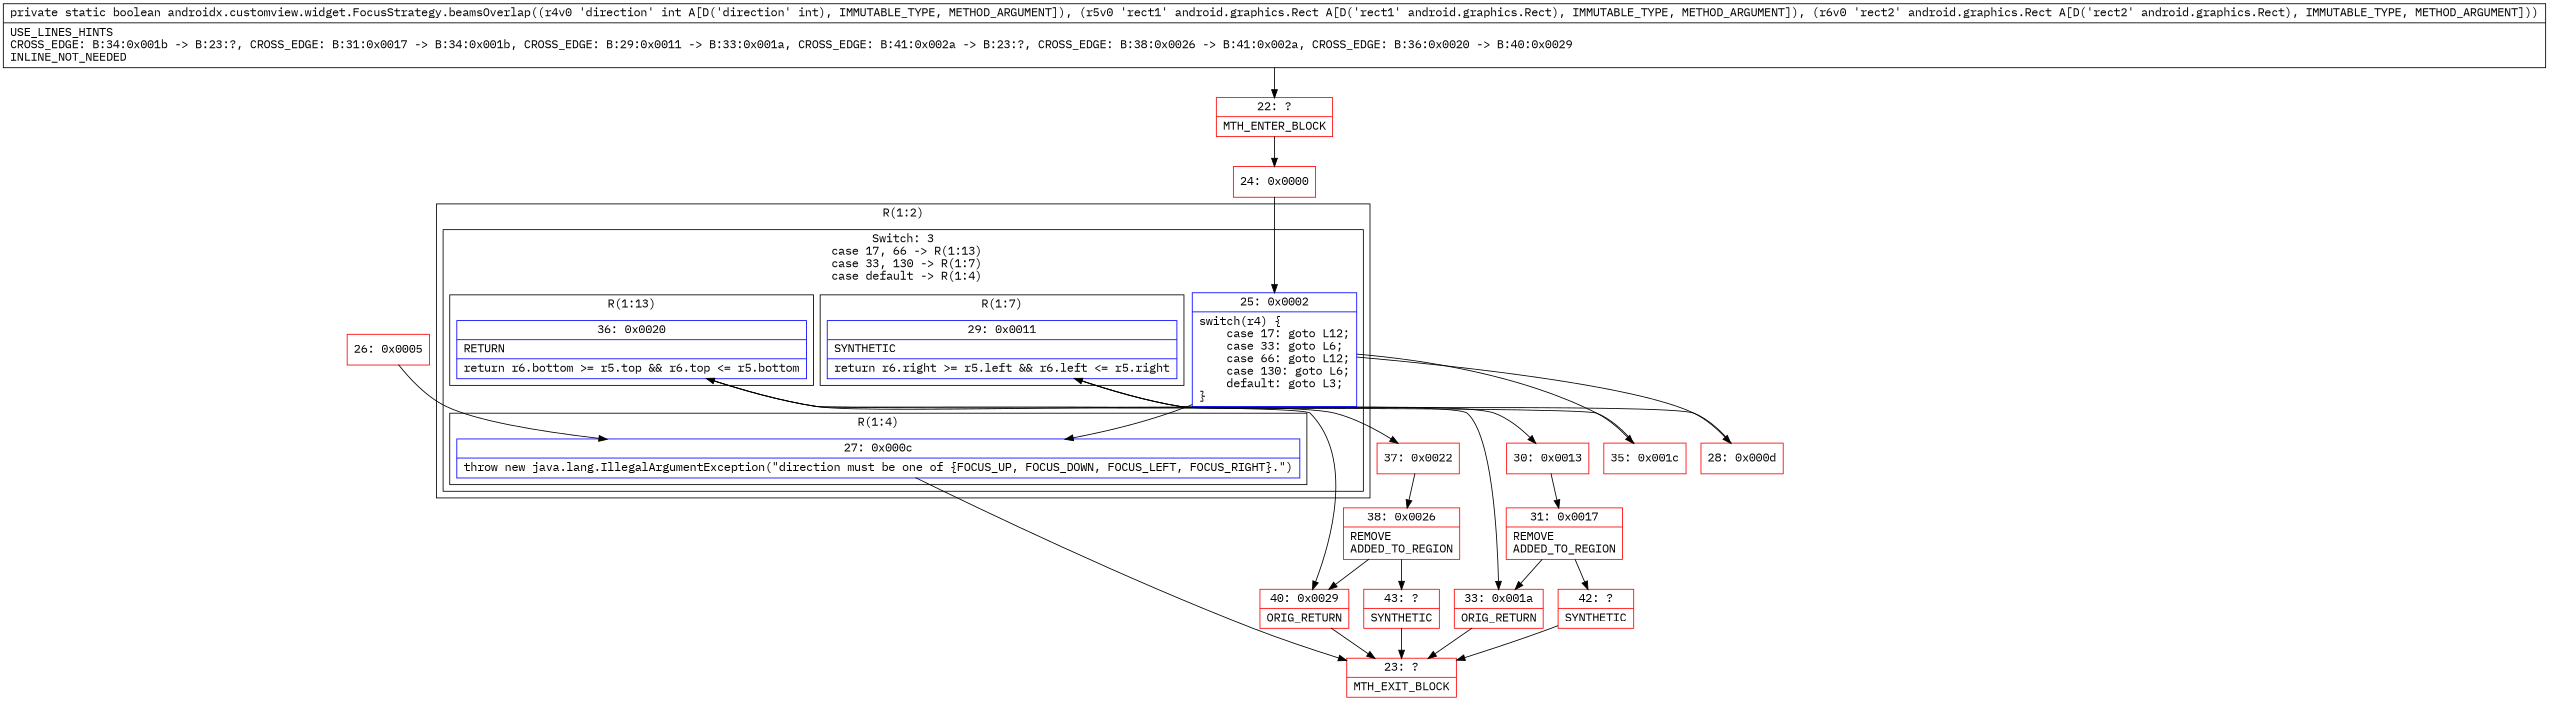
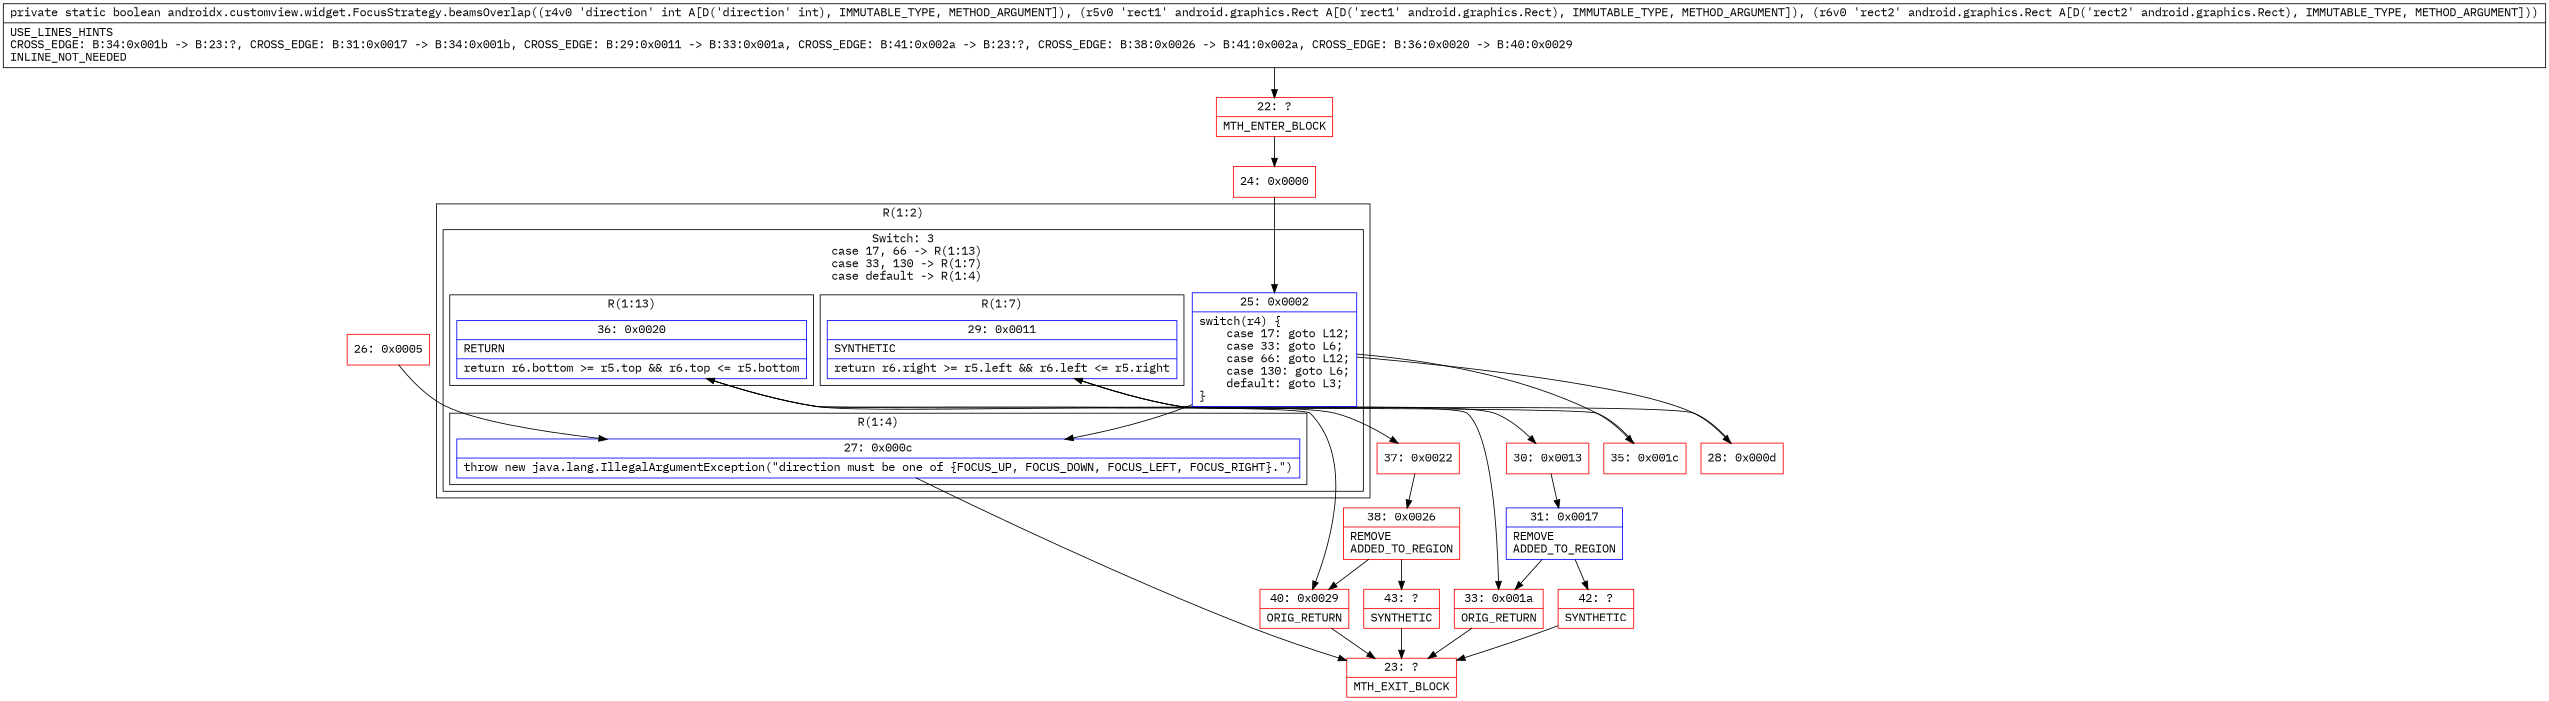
node "31: 0x0017": color red -> blue
